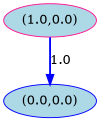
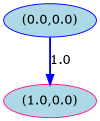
edge "(1.0,0.0)" -> "(0.0,0.0)": reversed
